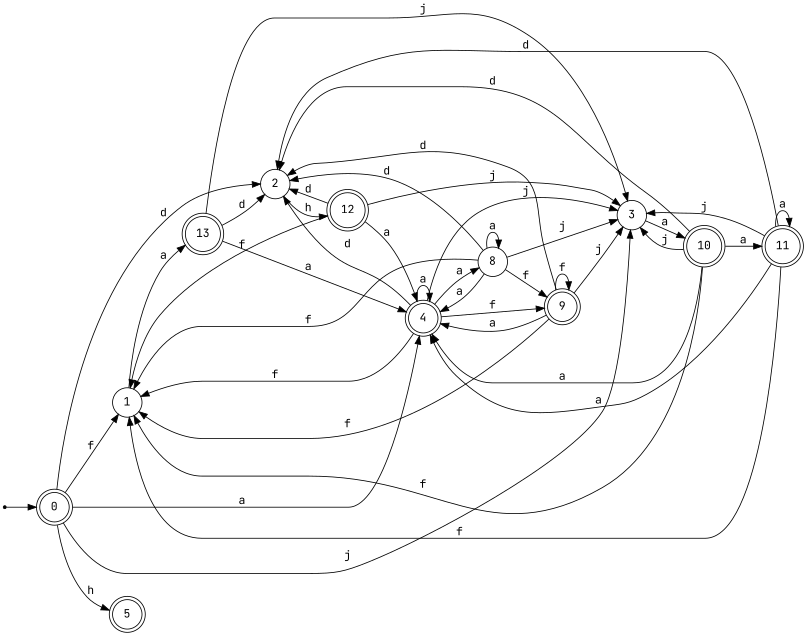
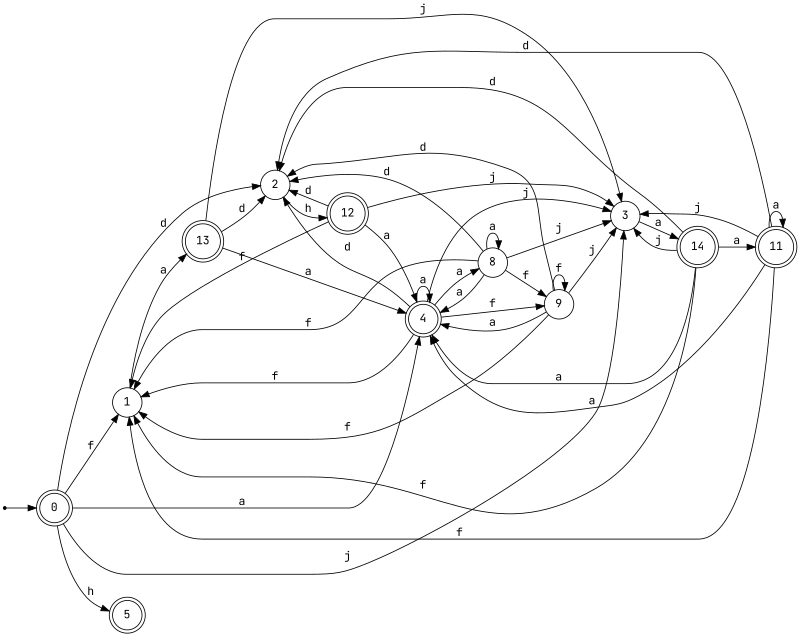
node "10": label "10" -> "14"
node "9": shape doublecircle -> circle
